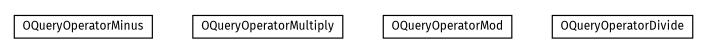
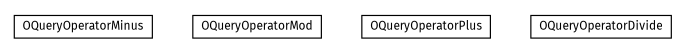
node "OQueryOperatorMultiply": removed
node "OQueryOperatorPlus": added
